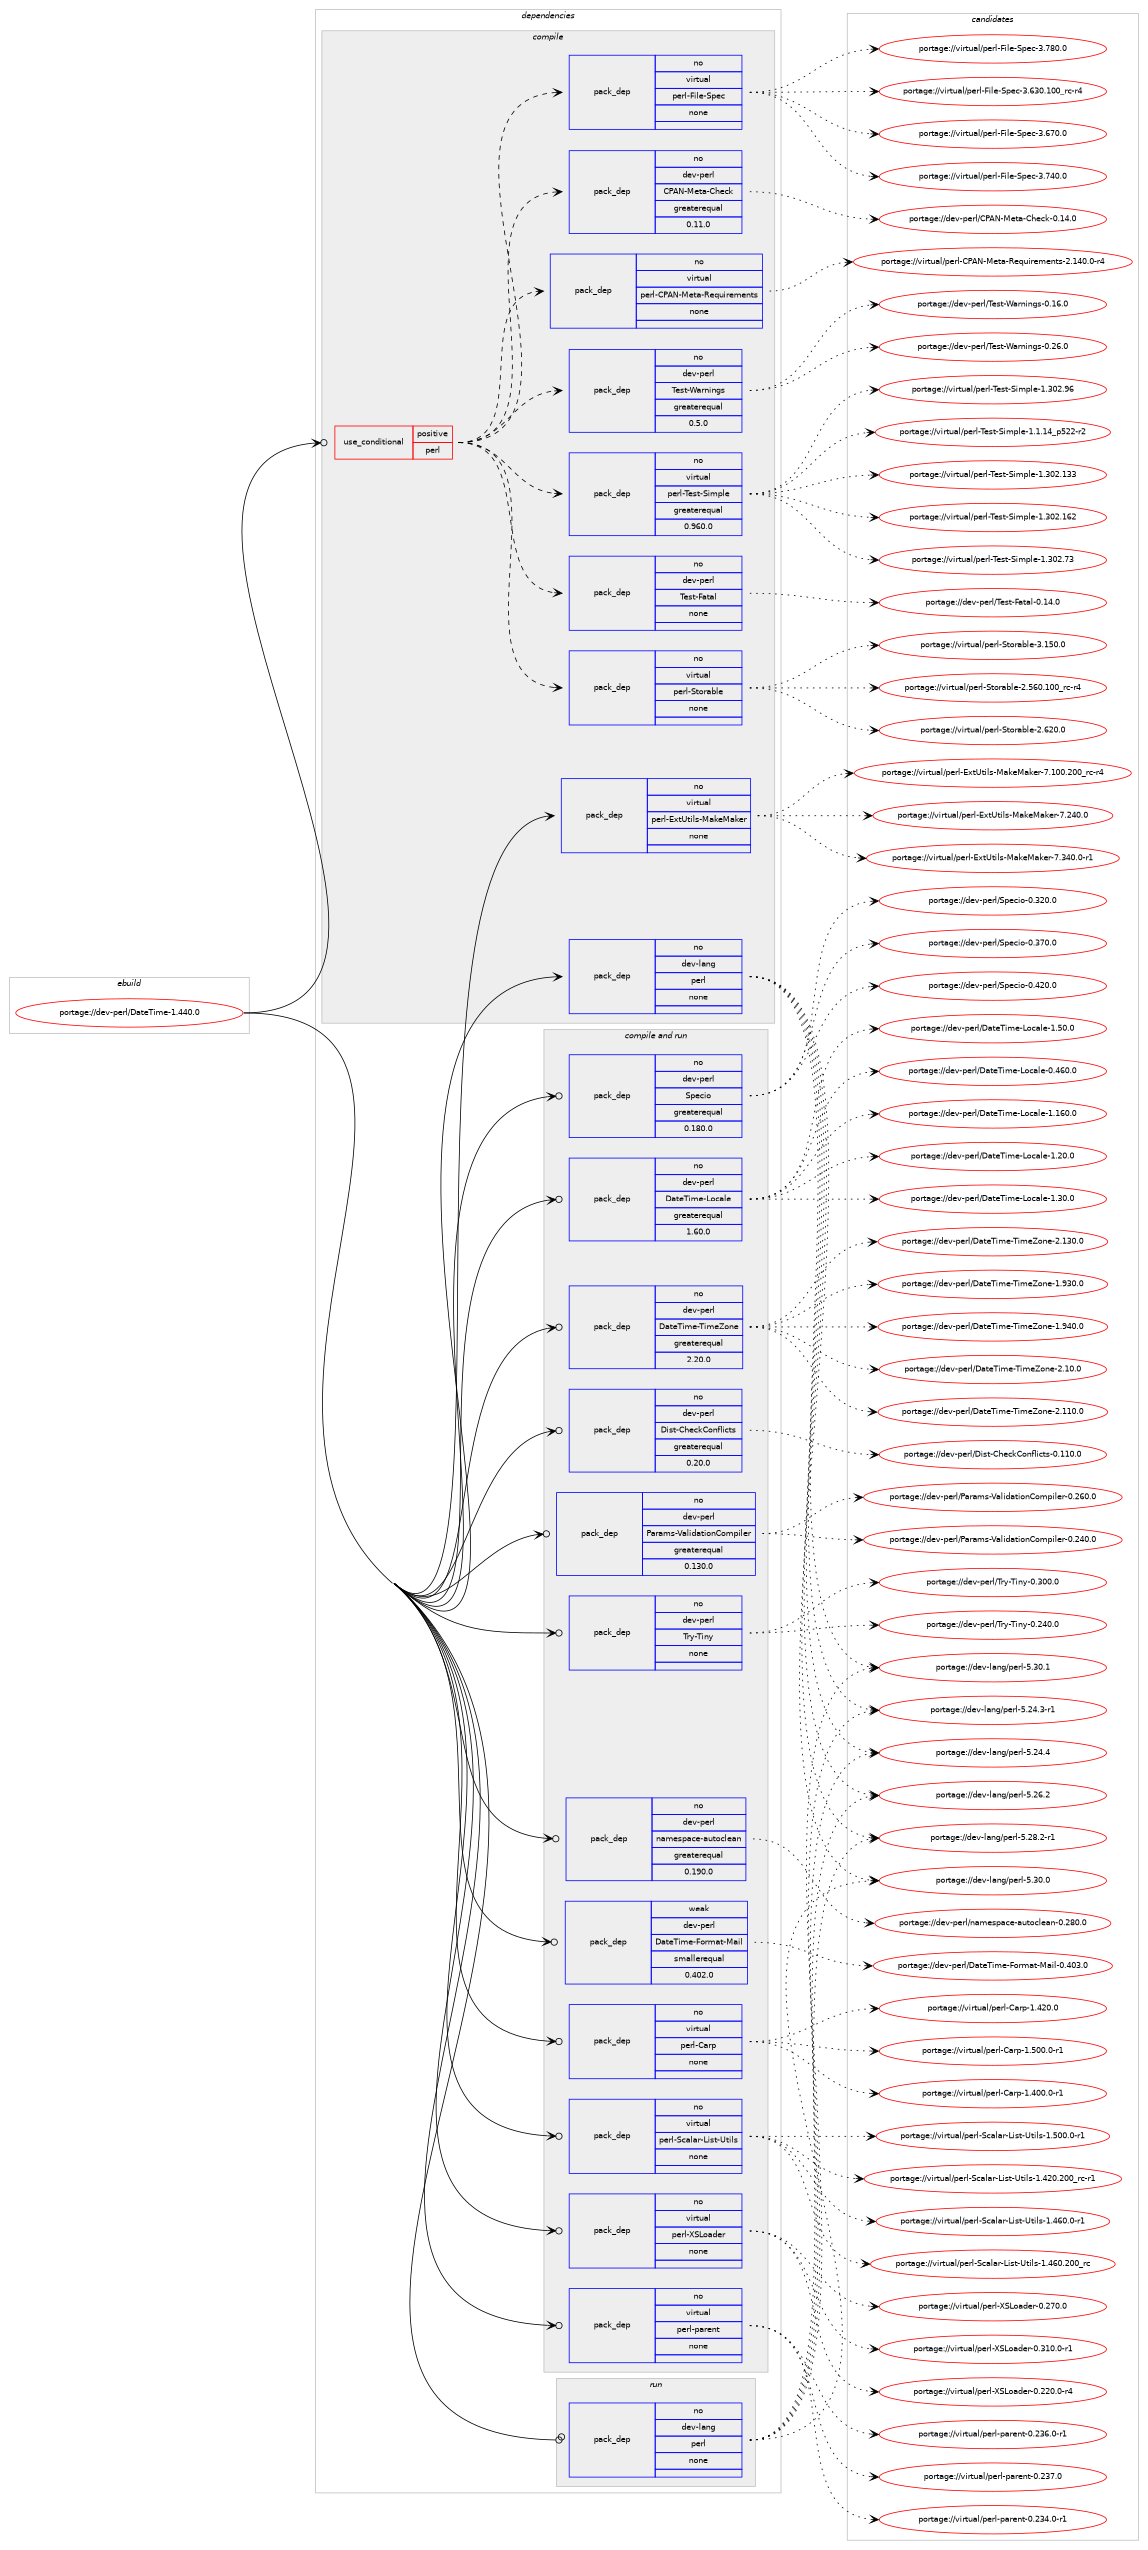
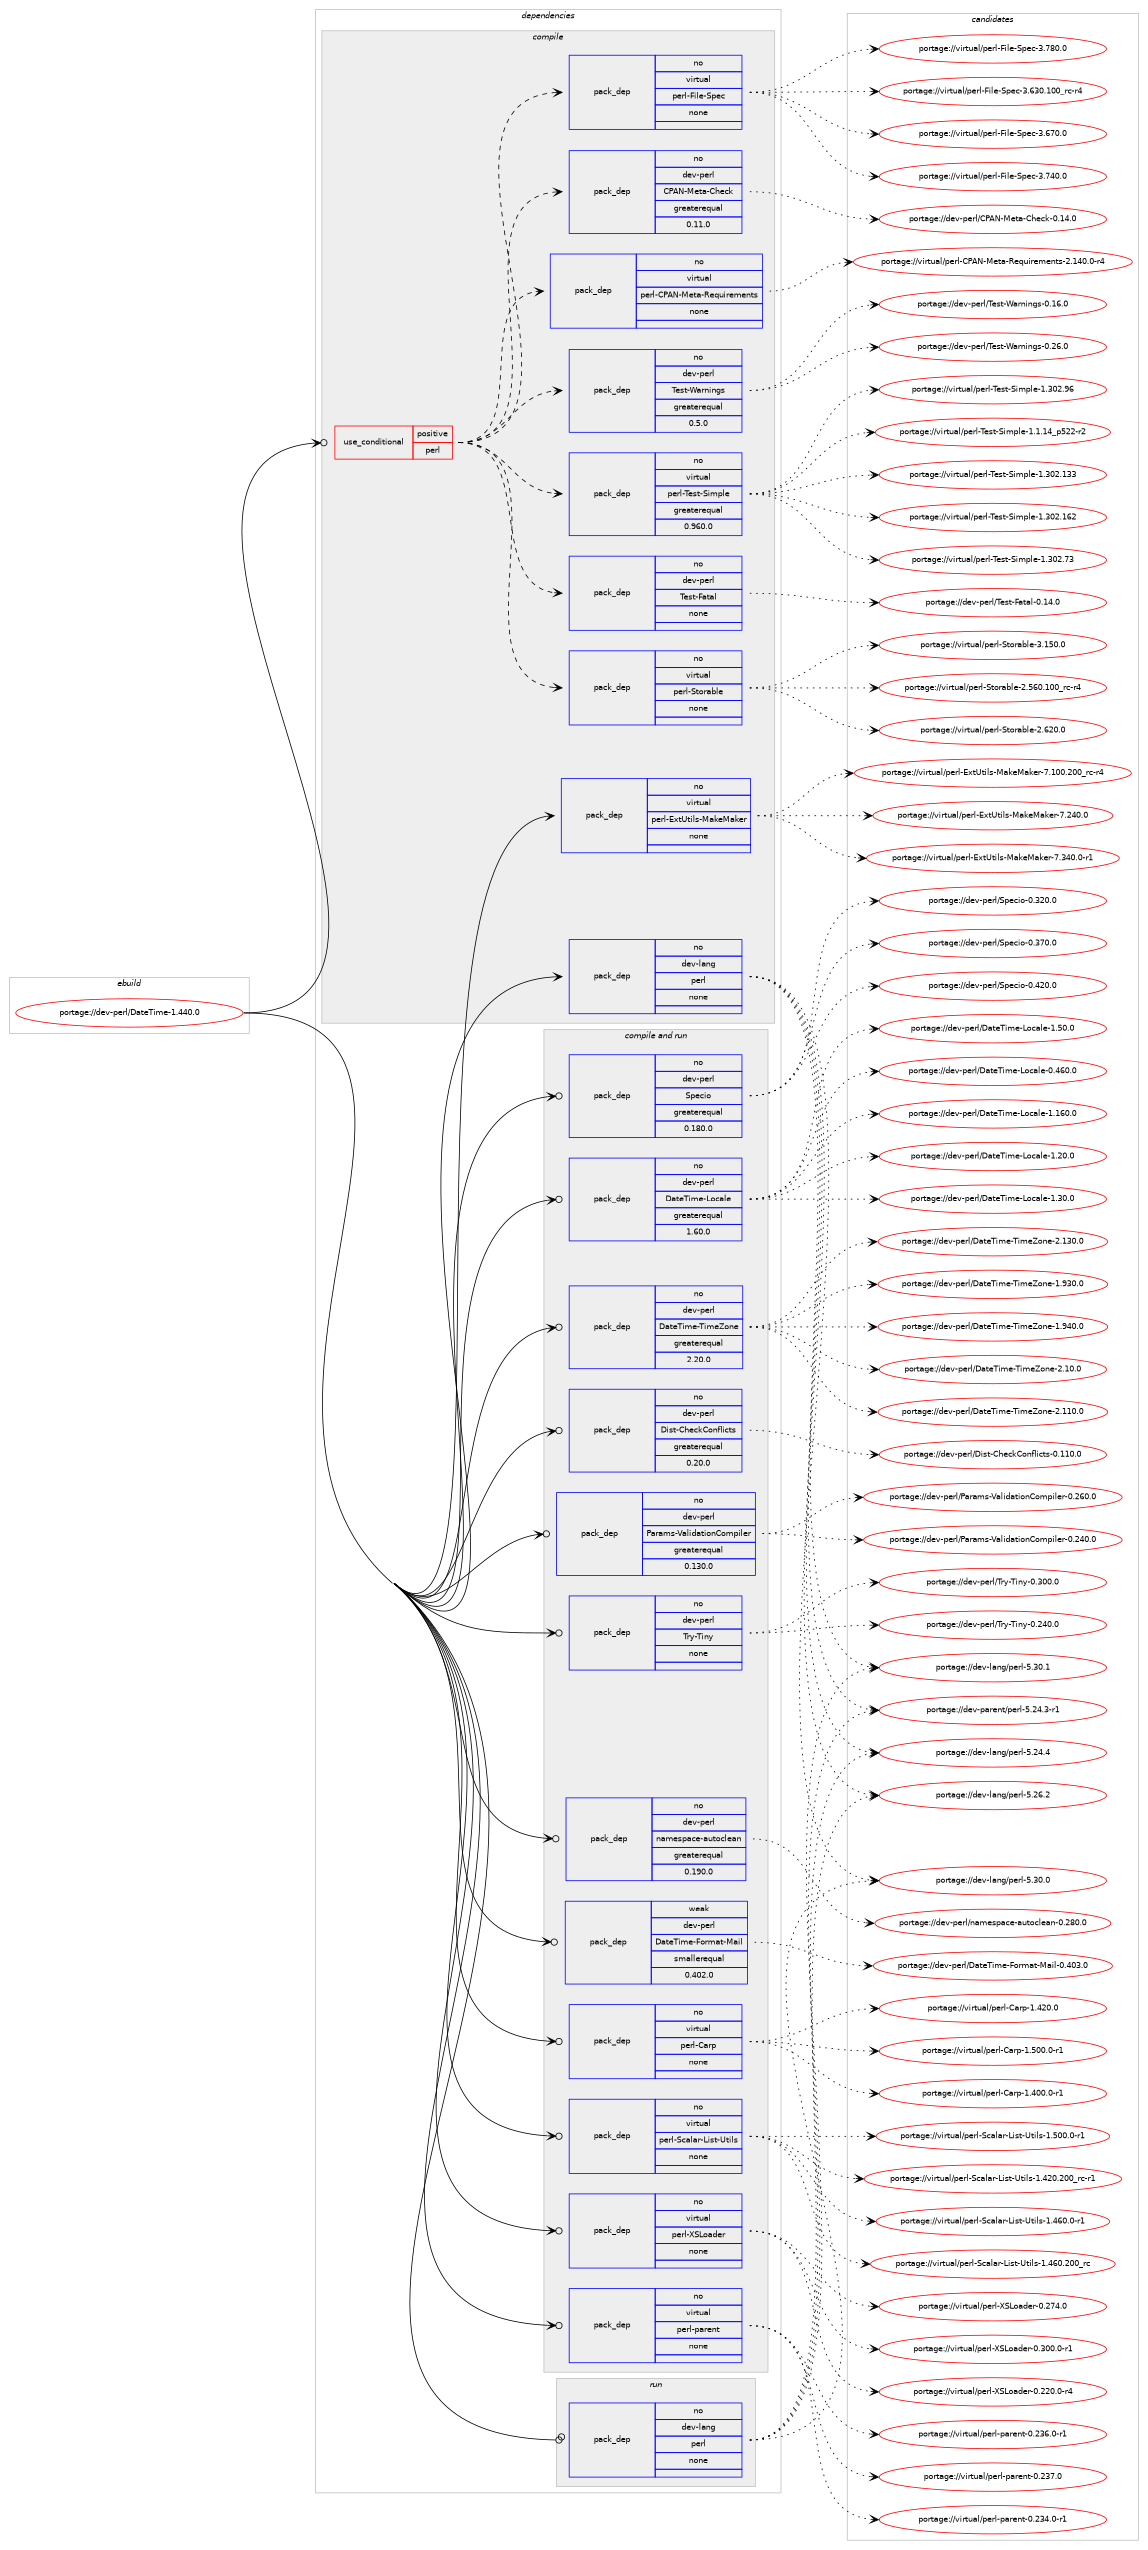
node "portage://dev-lang/perl-5.24.3-r1": label "portage://dev-lang/perl-5.24.3-r1" -> "portage://dev-parent/perl-5.24.3-r1"
node "portage://dev-lang/perl-5.28.2-r1": removed
node "portage://virtual/perl-XSLoader-0.270.0": label "portage://virtual/perl-XSLoader-0.270.0" -> "portage://virtual/perl-XSLoader-0.274.0"
node "portage://virtual/perl-XSLoader-0.310.0-r1": label "portage://virtual/perl-XSLoader-0.310.0-r1" -> "portage://virtual/perl-XSLoader-0.300.0-r1"
